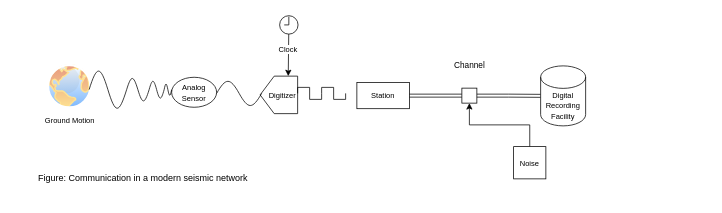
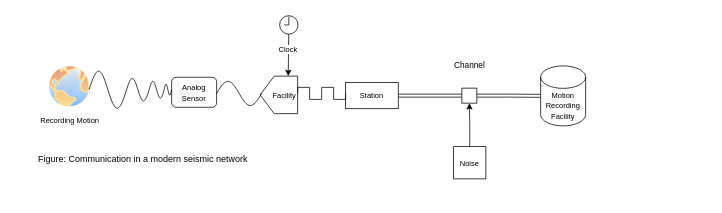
node "Analog Sensor": shape ellipse -> rounded rectangle
node "Digitizer": label "Digitizer" -> "Facility"
node "Station": moved (383, 96) -> (372, 96)
node "Digital Recording Facility": label "Digital Recording Facility" -> "Motion Recording Facility"
node "Ground Motion": label "Ground Motion" -> "Recording Motion"
node "Noise": moved (530, 163) -> (470, 163)
node "Figure: Communication in a modern seismic network": moved (143, 178) -> (143, 159)
